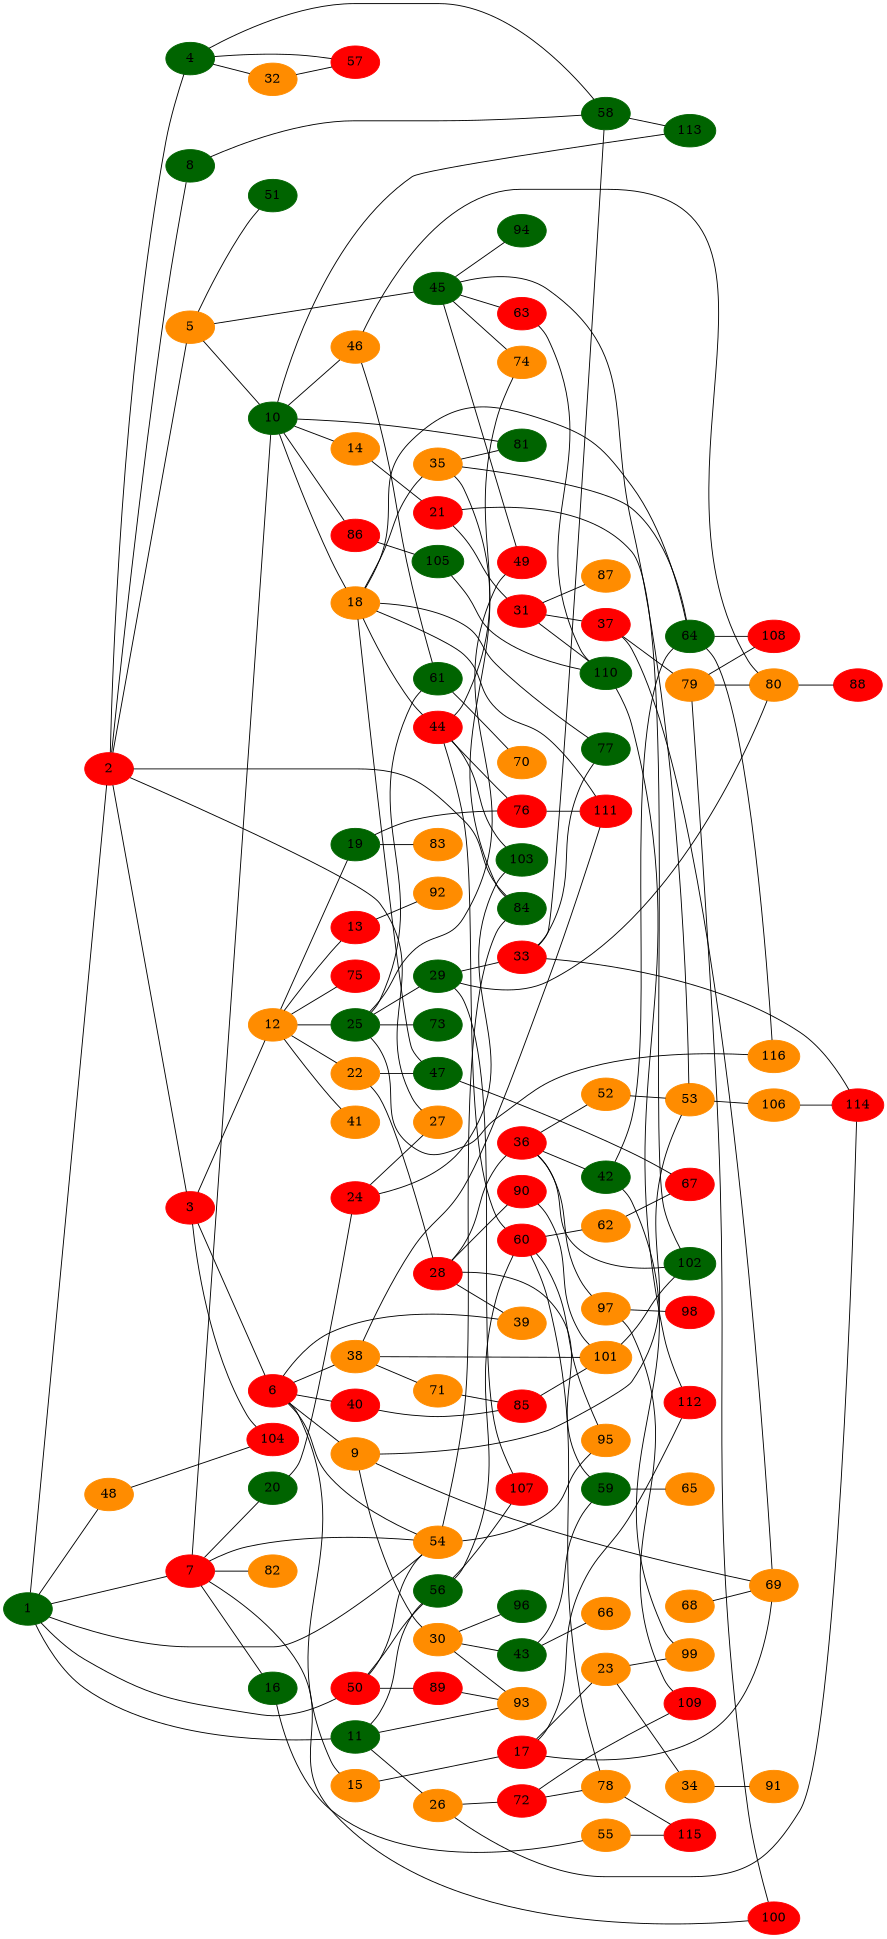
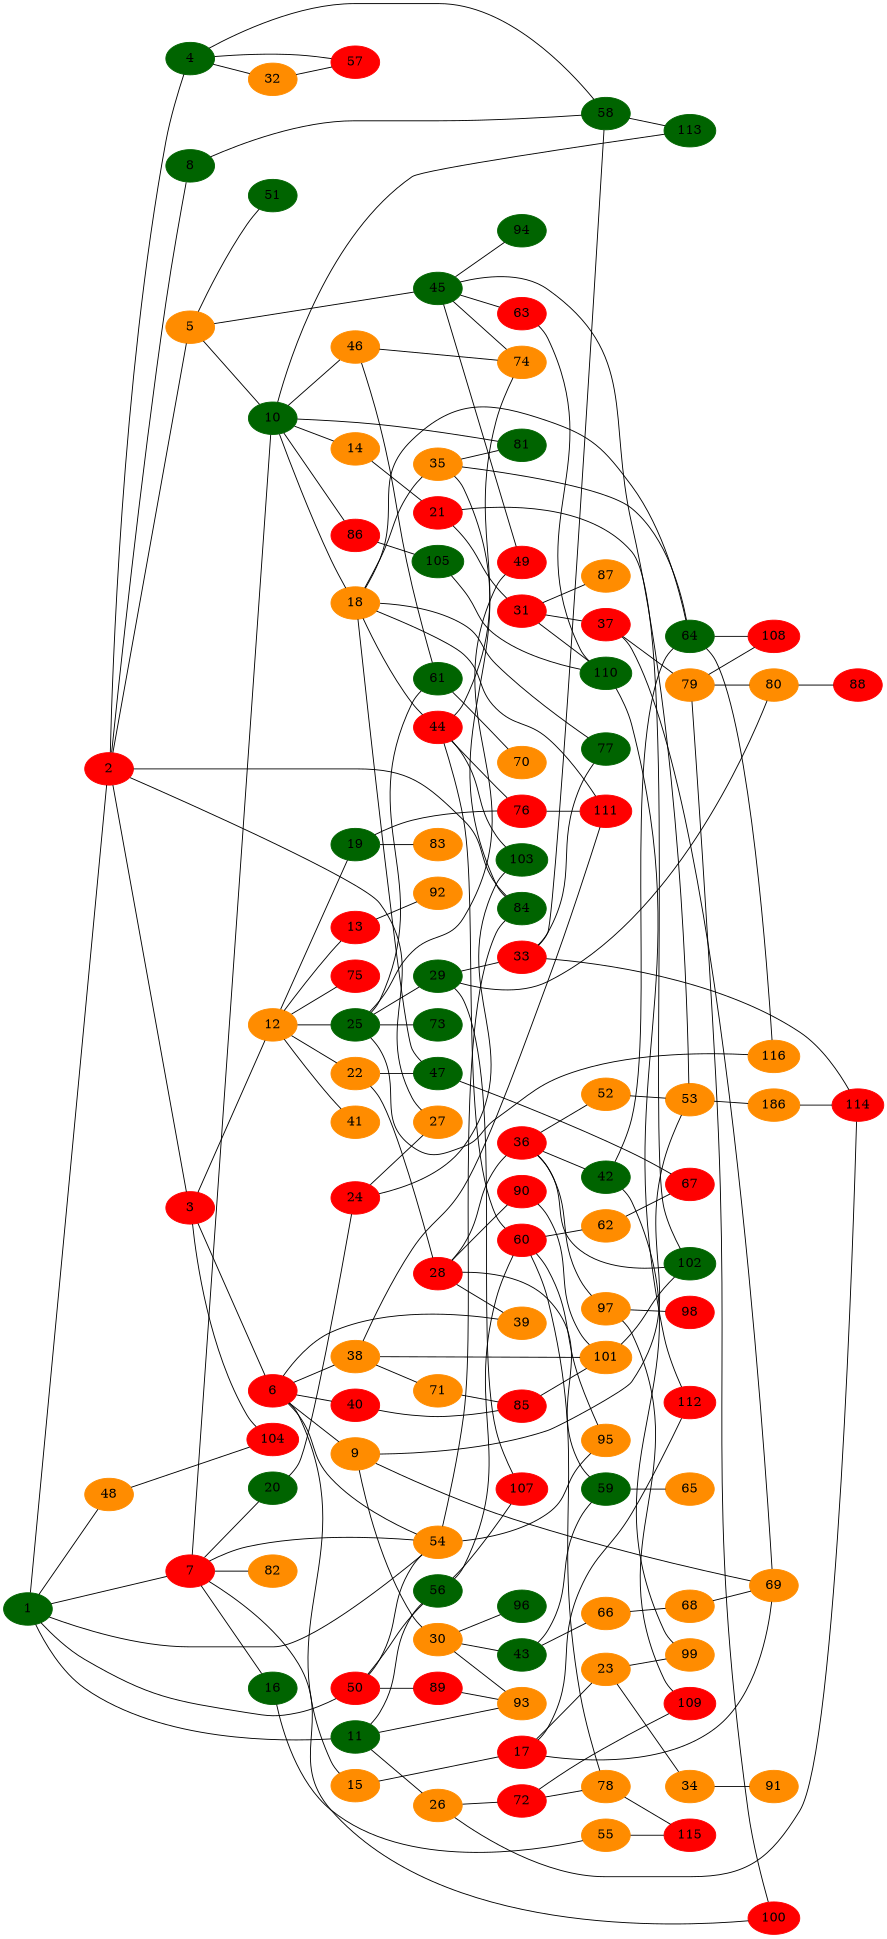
edge "46" -- "80": now "46" -- "74"
node "106": label "106" -> "186"
edge "68" -- "66": added
